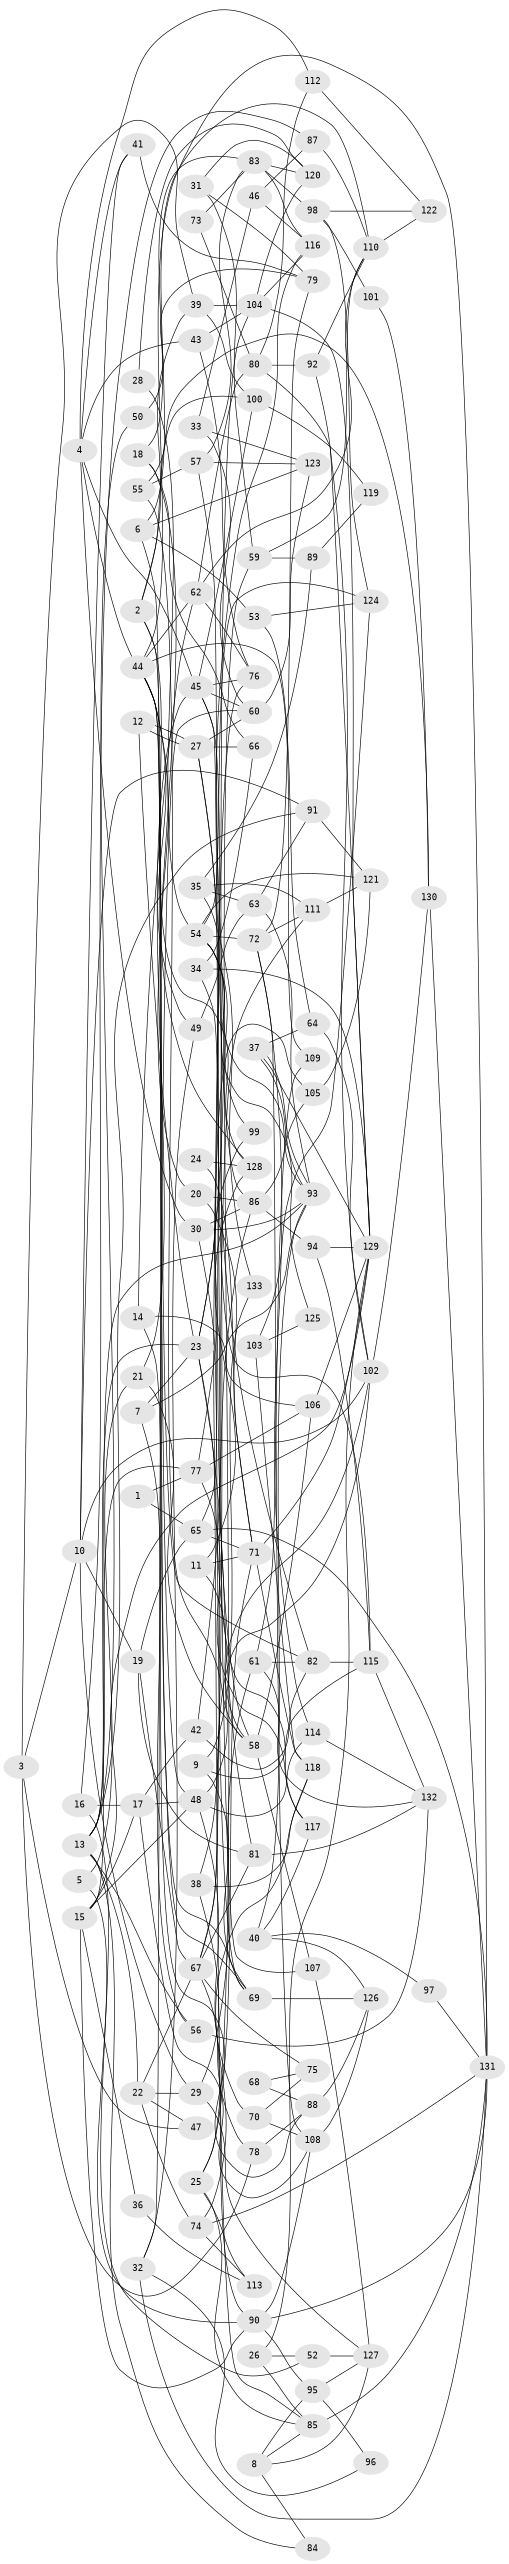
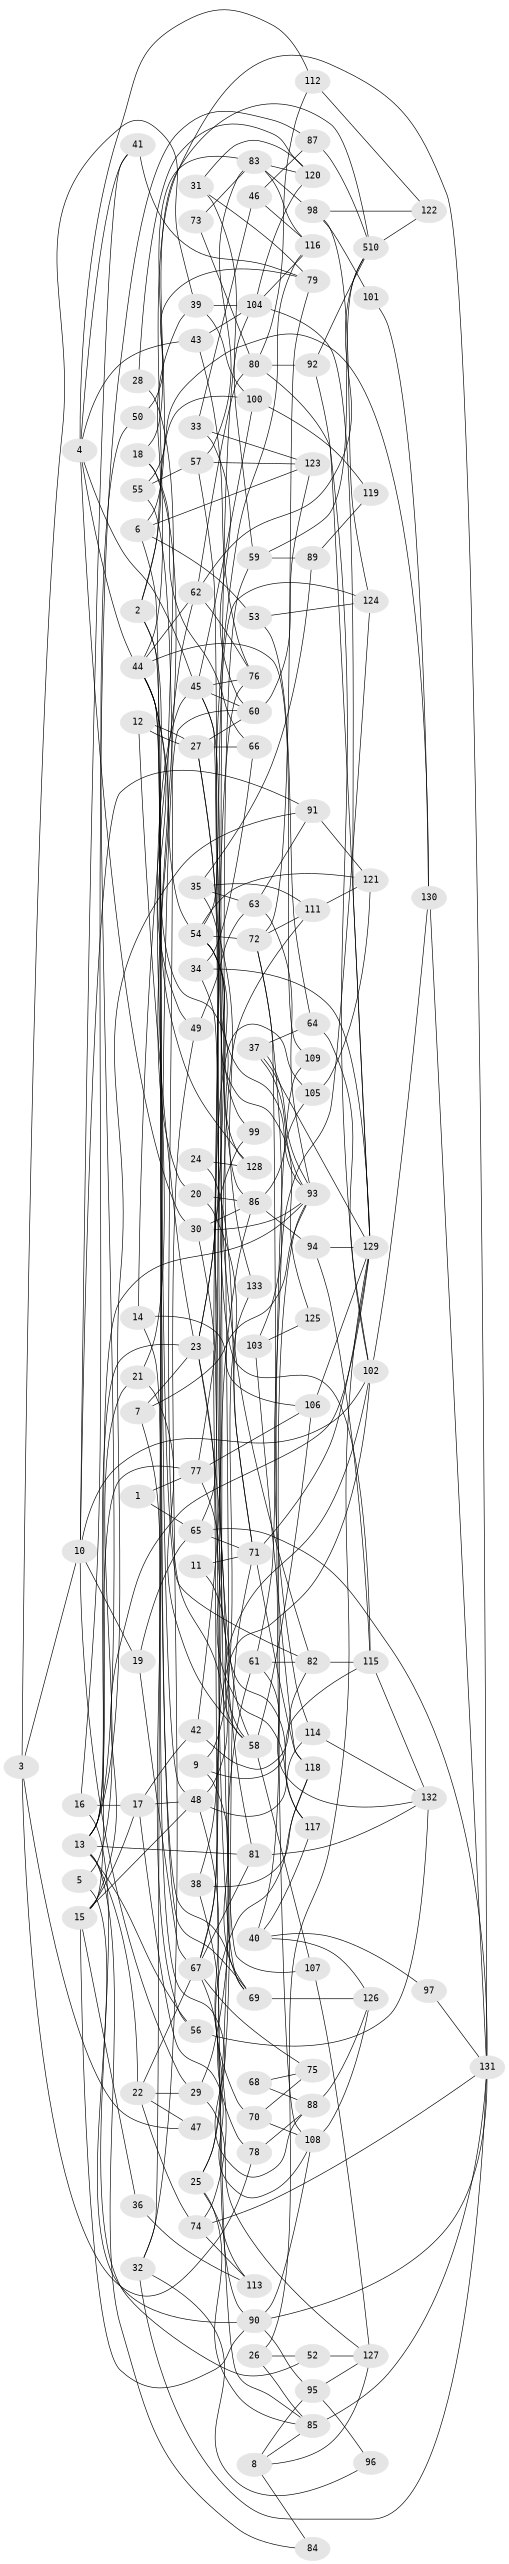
node "110": label "110" -> "510"
edge "128" -- "11": removed
edge "19" -- "81": now "13" -- "81"
